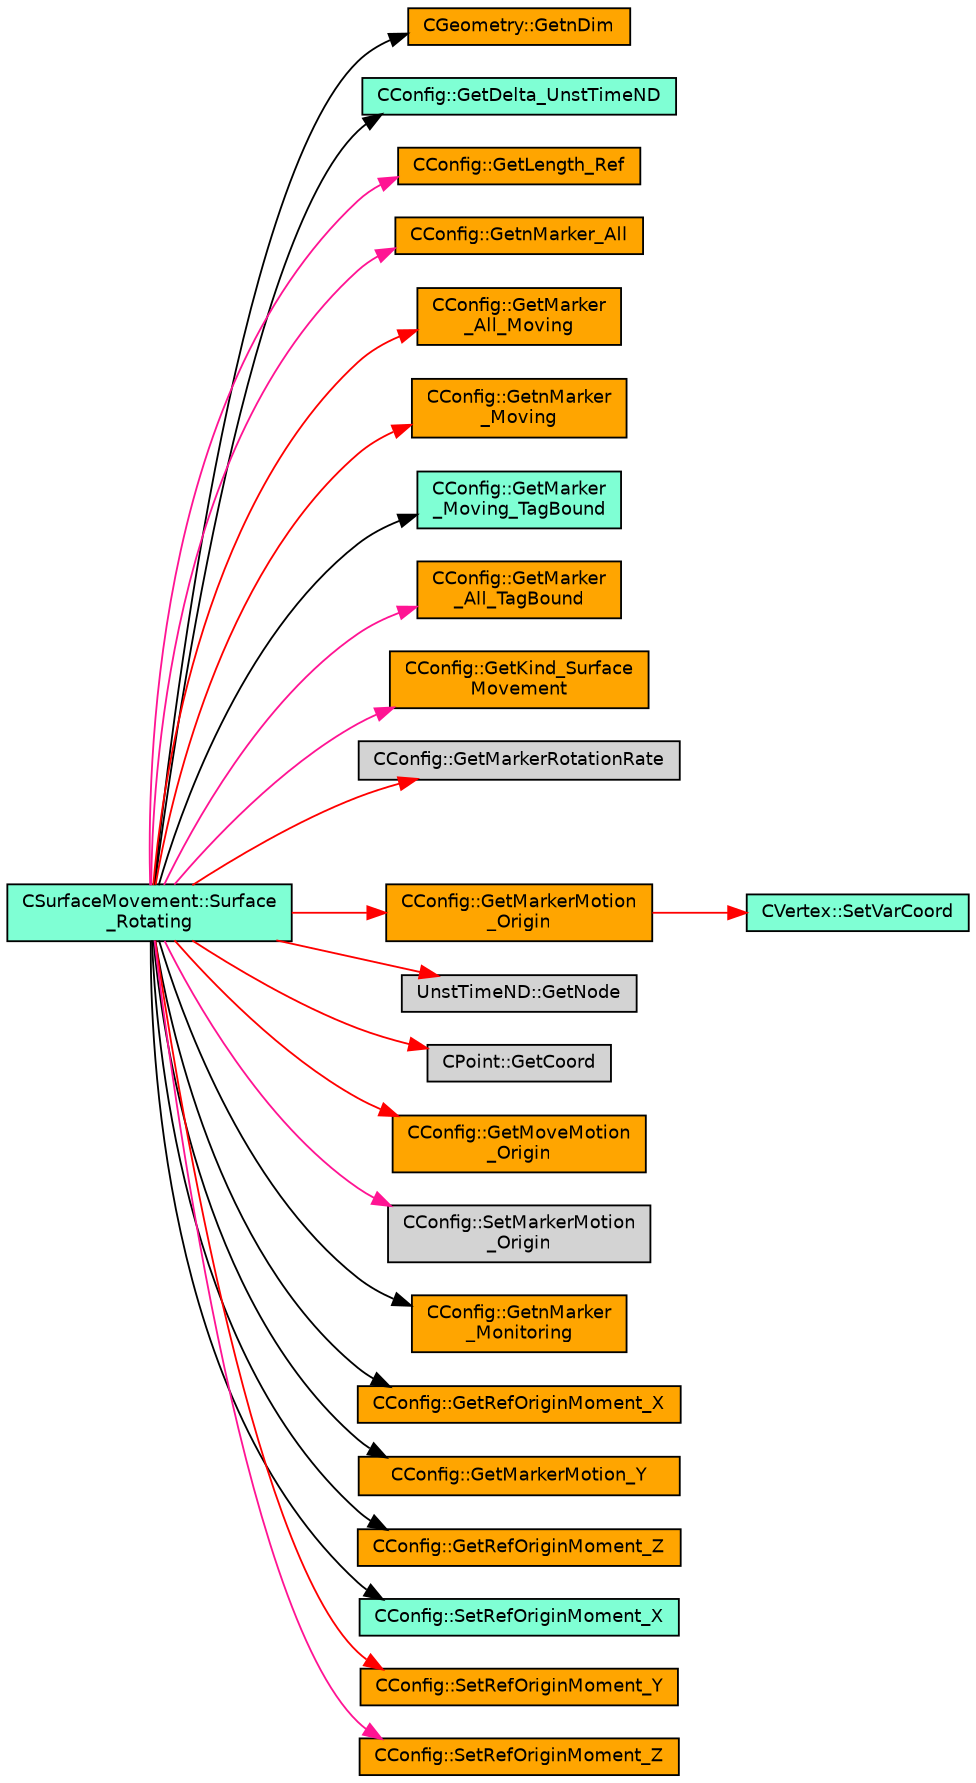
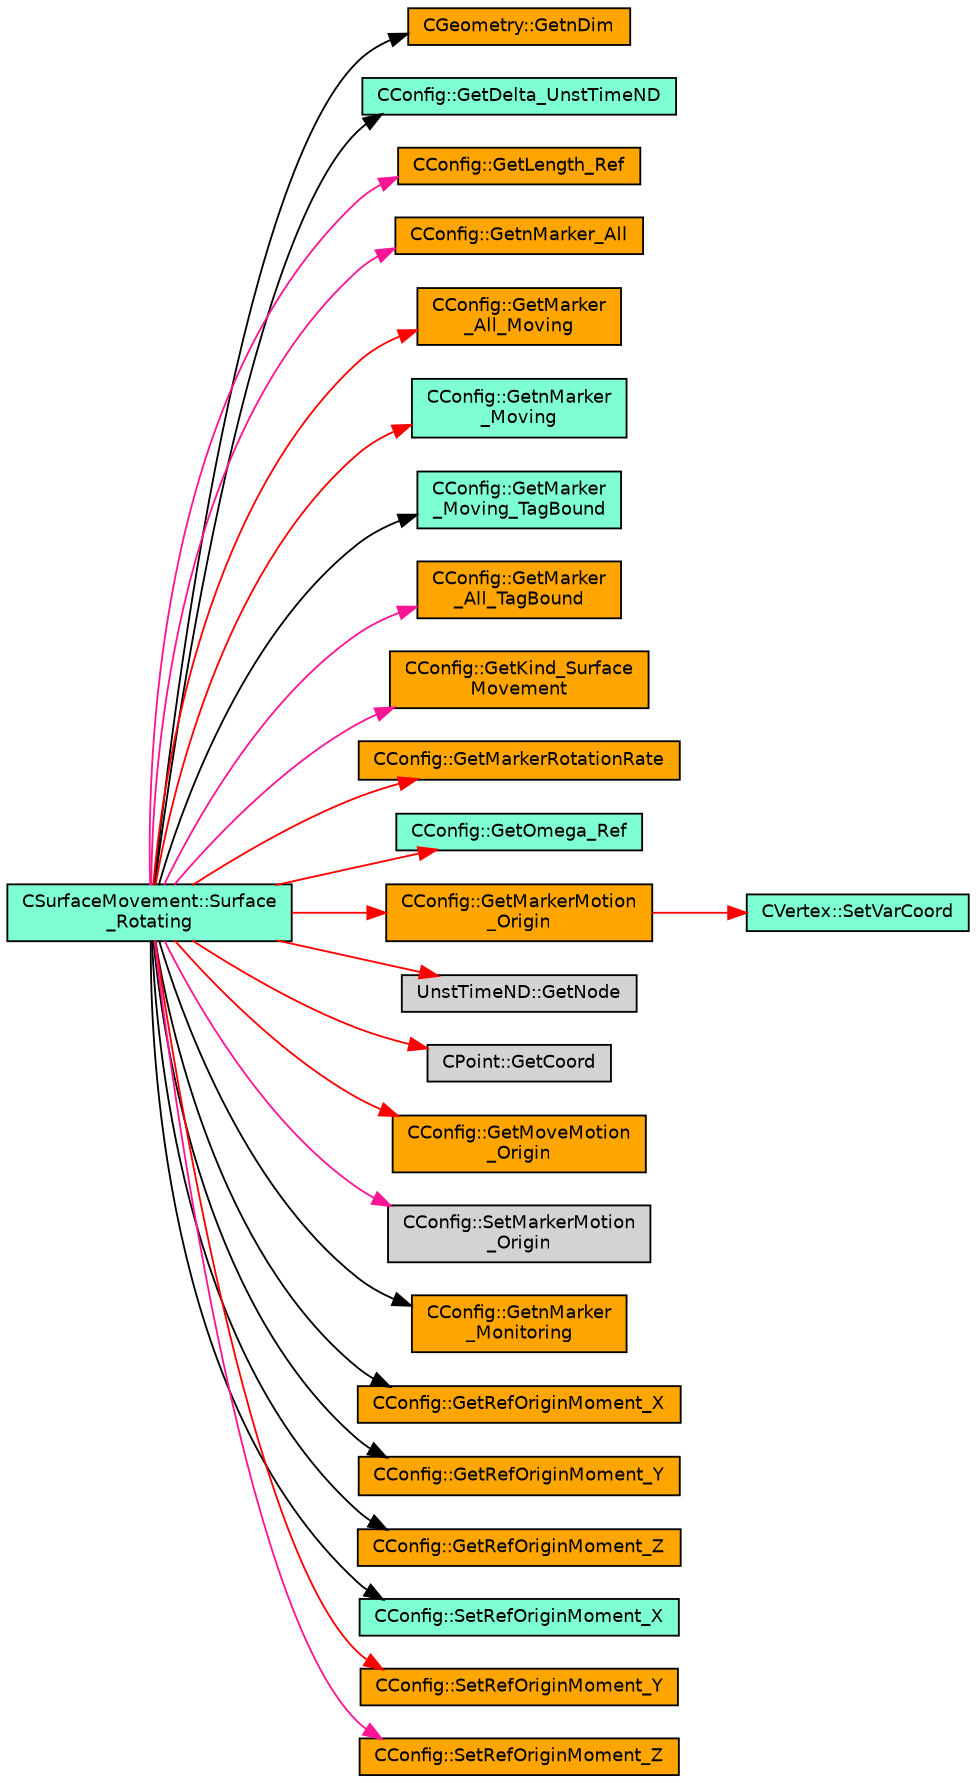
node "CConfig::GetnMarker _Moving": fillcolor orange -> aquamarine
node "CConfig::GetMarkerRotationRate": fillcolor lightgrey -> orange
node "CConfig::GetOmega_Ref": added
node "CConfig::GetMarkerMotion_Y": label "CConfig::GetMarkerMotion_Y" -> "CConfig::GetRefOriginMoment_Y"
